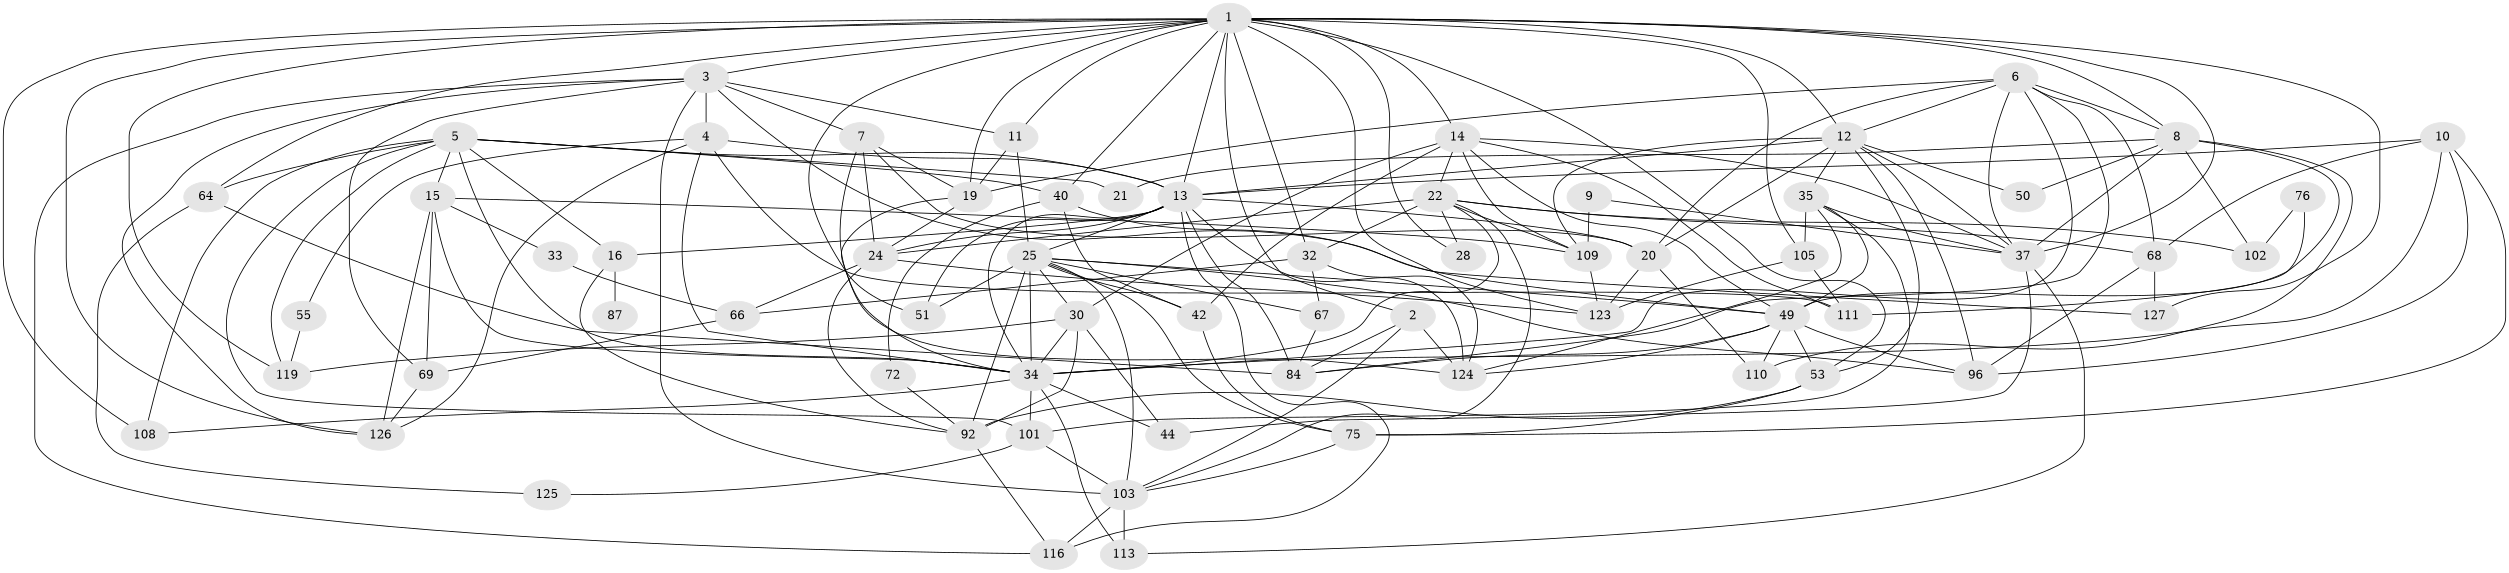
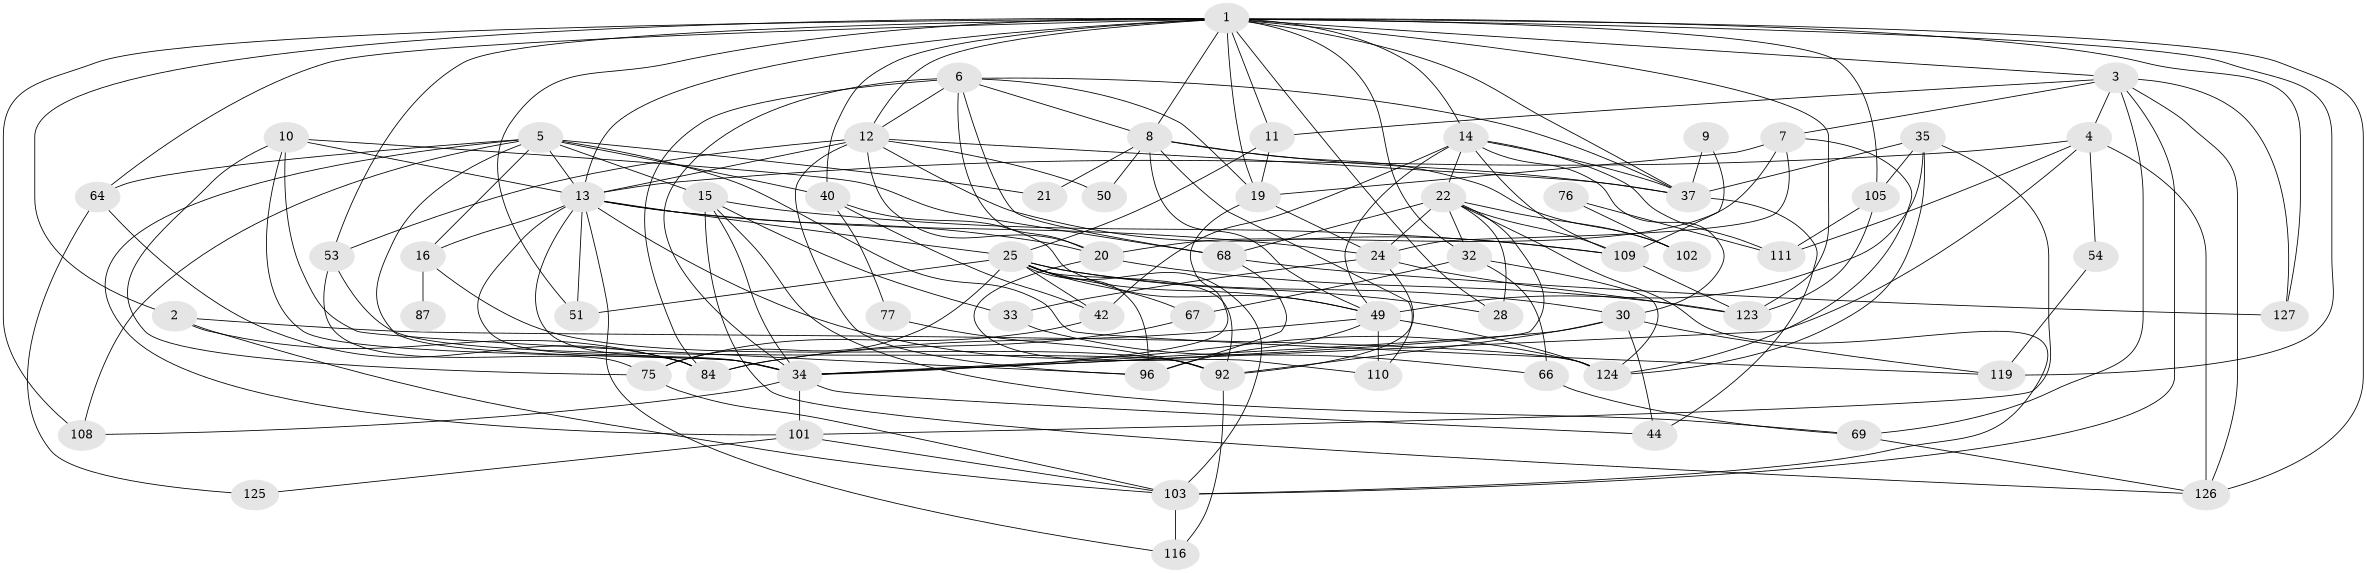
edge "12" -- "35": removed
edge "24" -- "66": now "24" -- "33"
node "55": label "55" -> "54"
edge "25" -- "34": now "25" -- "28"
edge "49" -- "53": removed
node "72": label "72" -> "77"
edge "3" -- "116": removed
node "113": removed
